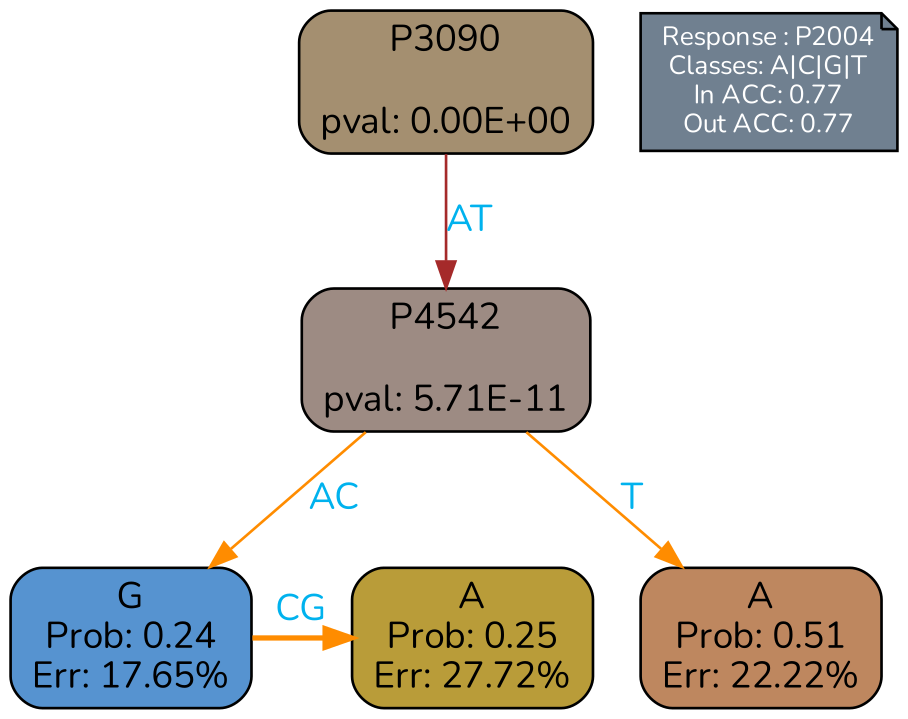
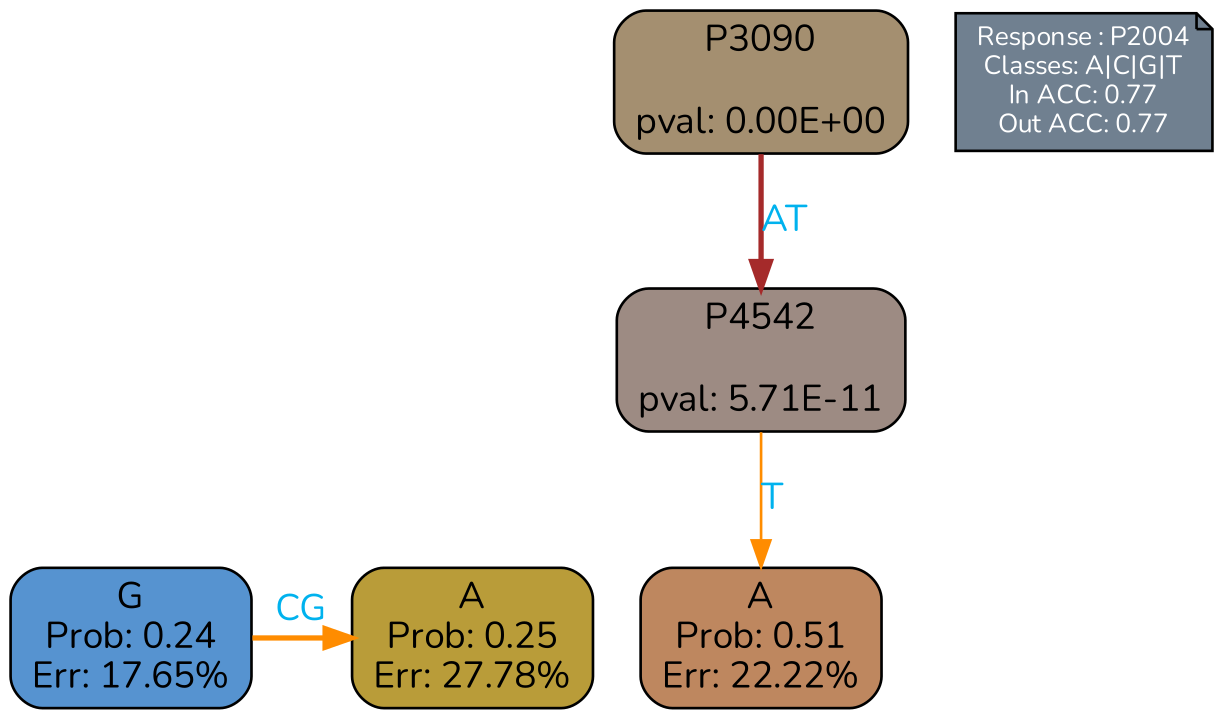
edge "P3090 pval: 0.00E+00" -> "P4542 pval: 5.71E-11": style solid -> bold
edge "P4542 pval: 5.71E-11" -> "G Prob: 0.24 Err: 17.65%": removed, label "AC"
node "A Prob: 0.25 Err: 27.72%": label "A Prob: 0.25 Err: 27.72%" -> "A Prob: 0.25 Err: 27.78%"
